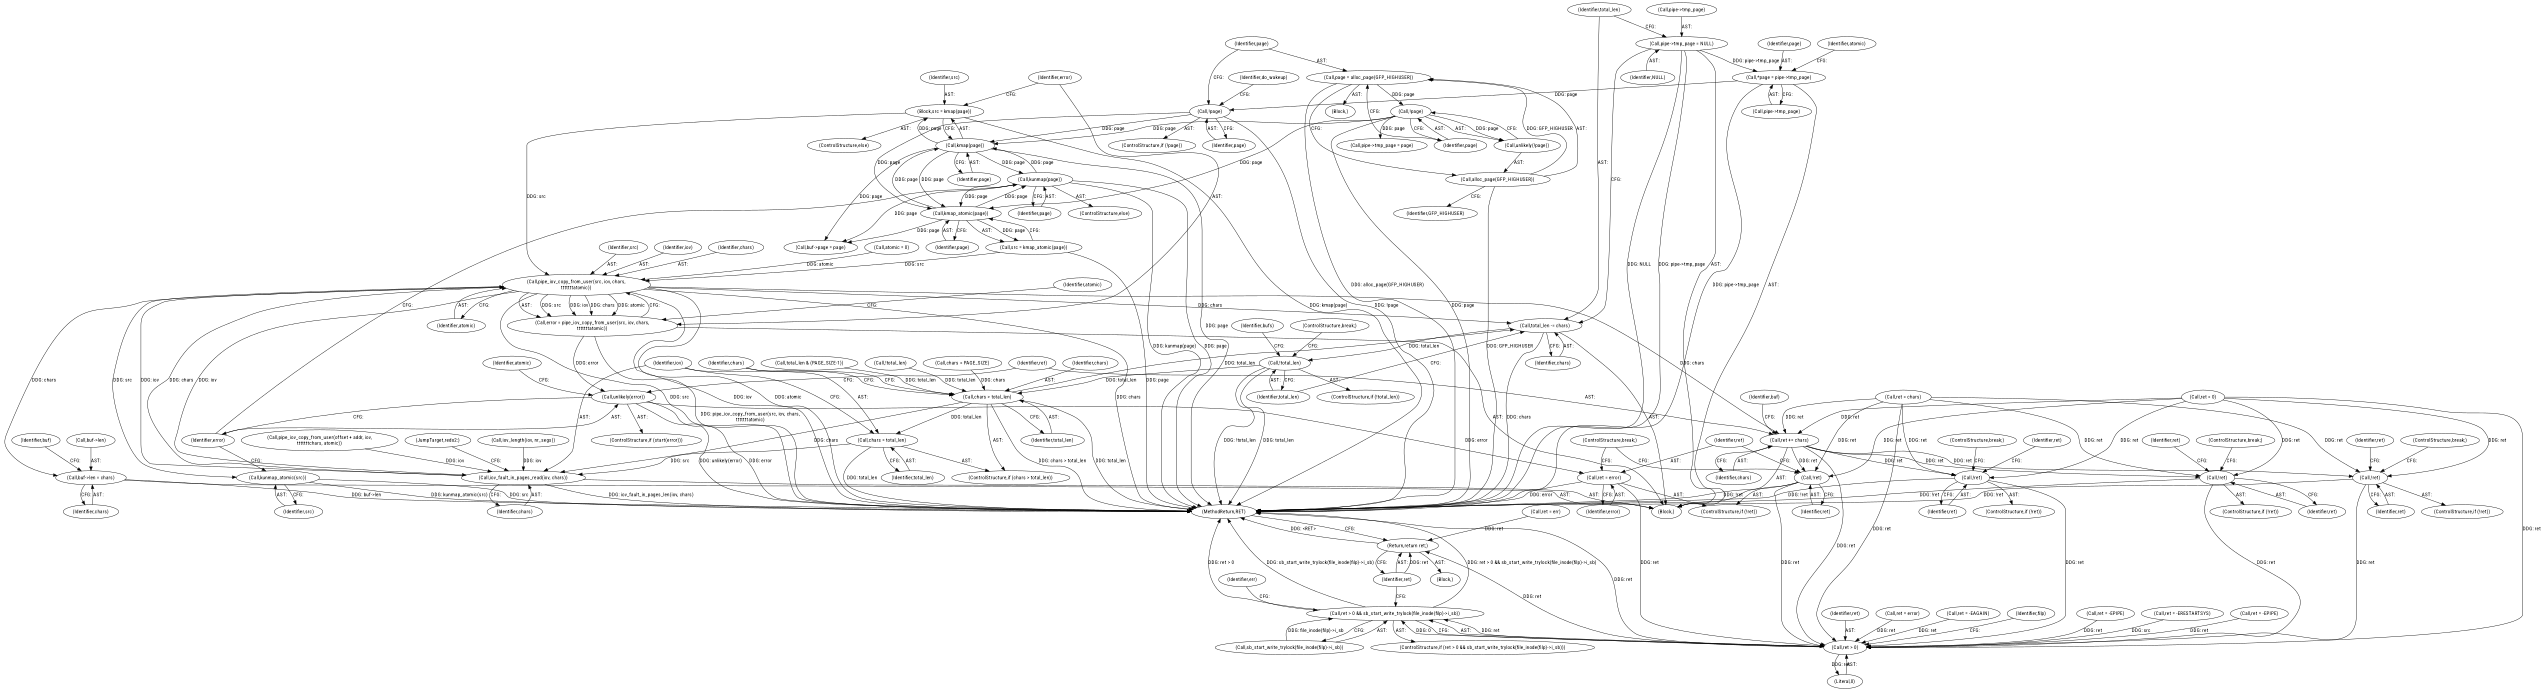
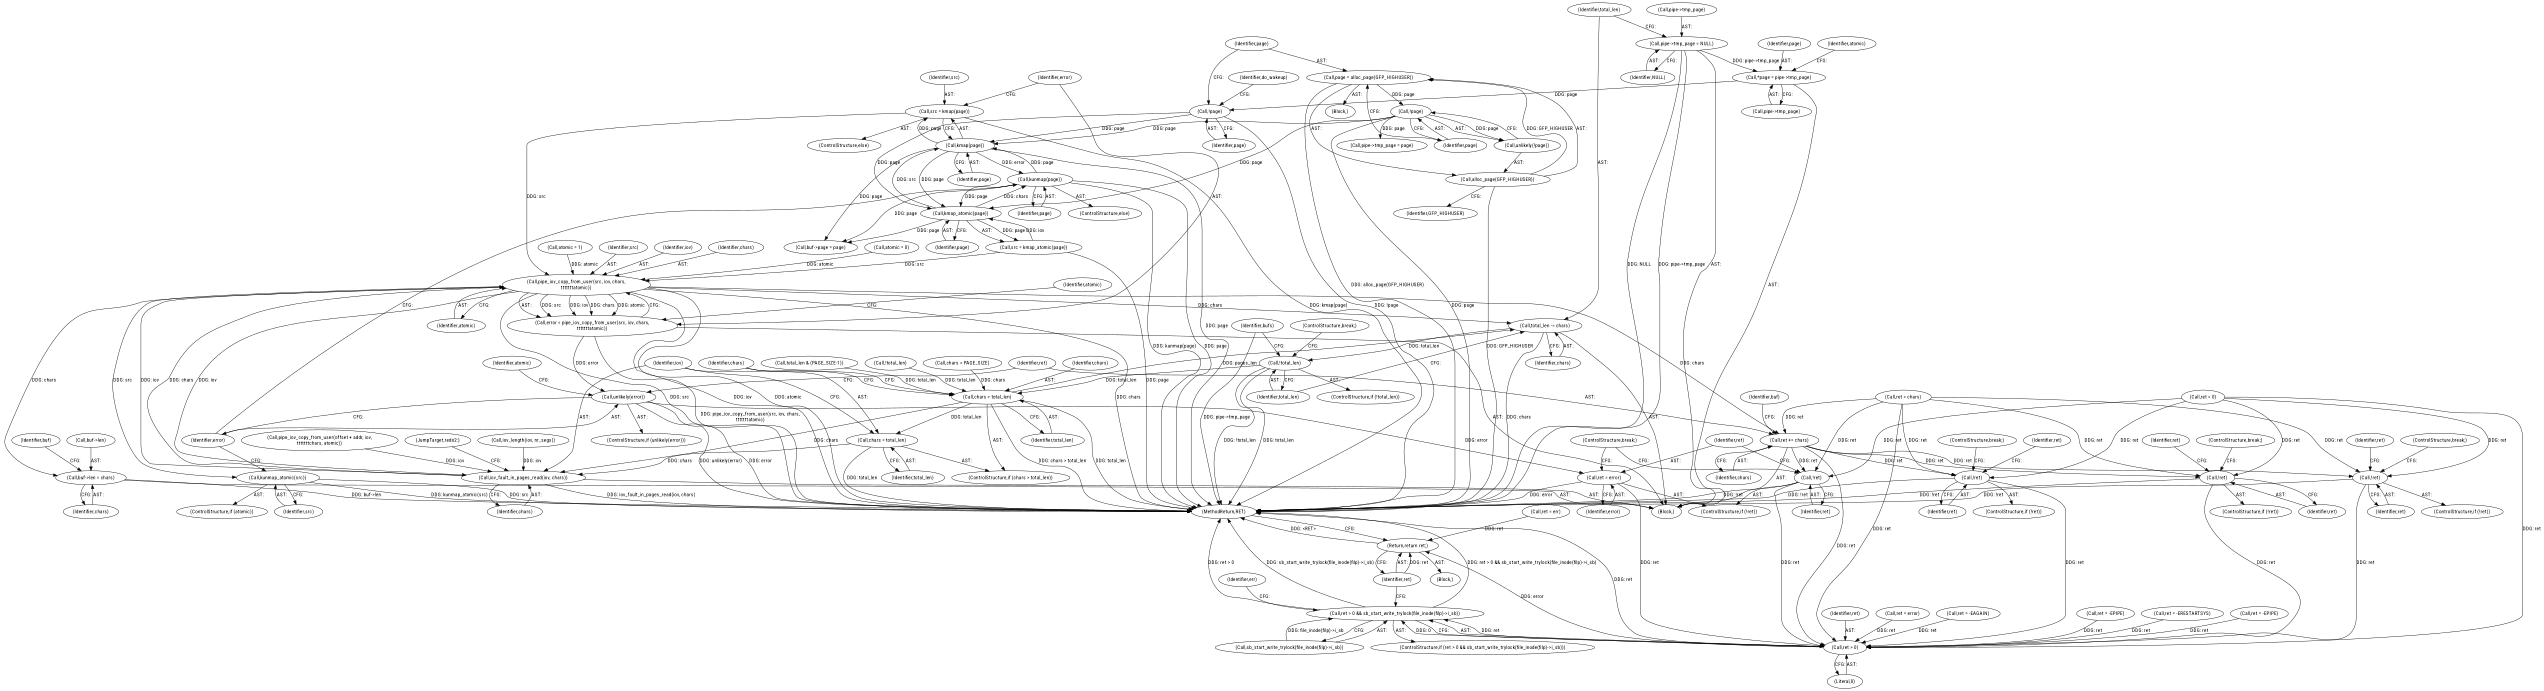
node "(Block,src = kmap(page))": label "(Block,src = kmap(page))" -> "(Call,src = kmap(page))"
edge "(Call,page = alloc_page(GFP_HIGHUSER))" -> "(Call,alloc_page(GFP_HIGHUSER))": label "CFG: " -> "AST: "
node "(ControlStructure,if (!page))": removed
edge "(Call,kmap(page))" -> "(Call,kunmap(page))": label "DDG: page" -> "DDG: error"
edge "(Call,kmap_atomic(page))" -> "(Call,kmap(page))": label "DDG: page" -> "DDG: src"
edge "(Call,pipe->tmp_page = NULL)" -> "(Call,total_len -= chars)": now "(Call,pipe->tmp_page = NULL)" -> "(Identifier,NULL)"
edge "(Call,kmap_atomic(page))" -> "(Call,kunmap(page))": label "DDG: page" -> "DDG: chars"
edge "(Call,src = kmap_atomic(page))" -> "(Call,kmap_atomic(page))": label "CFG: " -> "DDG: iov"
node "(Call,atomic = 1)": added
edge "(Call,chars > total_len)" -> "(Call,total_len -= chars)": label "DDG: total_len" -> "DDG: pages_len"
edge "(Call,ret = 0)" -> "(Call,ret += chars)": removed, label "DDG: ret"
edge "(Call,*page = pipe->tmp_page)" -> "(MethodReturn,RET)": now "(Identifier,bufs)" -> "(MethodReturn,RET)"
node "(ControlStructure,if (start(error)))": label "(ControlStructure,if (start(error)))" -> "(ControlStructure,if (unlikely(error)))"
edge "(Call,chars = total_len)" -> "(Call,iov_fault_in_pages_read(iov, chars))": label "DDG: src" -> "DDG: chars"
edge "(Call,iov_fault_in_pages_read(iov, chars))" -> "(MethodReturn,RET)": label "DDG: iov_fault_in_pages_len(iov, chars)" -> "DDG: iov_fault_in_pages_read(iov, chars)"
node "(ControlStructure,if (atomic))": added
edge "(Call,ret > 0)" -> "(Return,return ret;)": label "DDG: ret" -> "DDG: error"
node "(Identifier,filp)": removed
edge "(Call,ret = -ERESTARTSYS)" -> "(Call,ret > 0)": label "DDG: src" -> "DDG: ret"
edge "(Call,ret > 0)" -> "(Literal,0)": label "DDG: ret" -> "CFG: "
